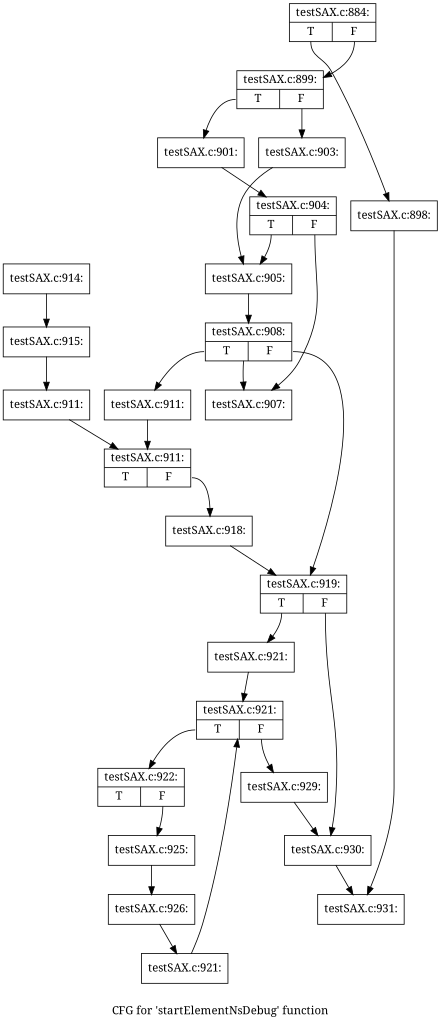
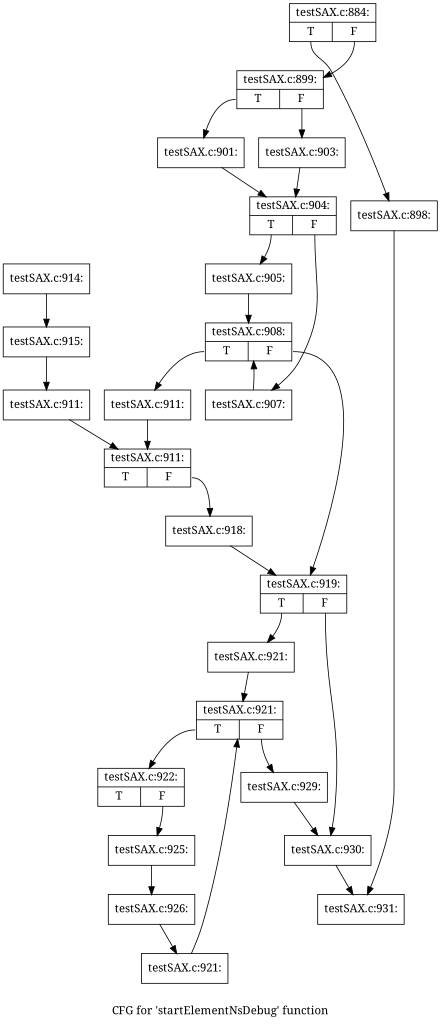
edge "testSAX.c:903:" -> "testSAX.c:905:": now "testSAX.c:903:" -> "testSAX.c:904:"
edge "testSAX.c:908:" -> "testSAX.c:907:": reversed
